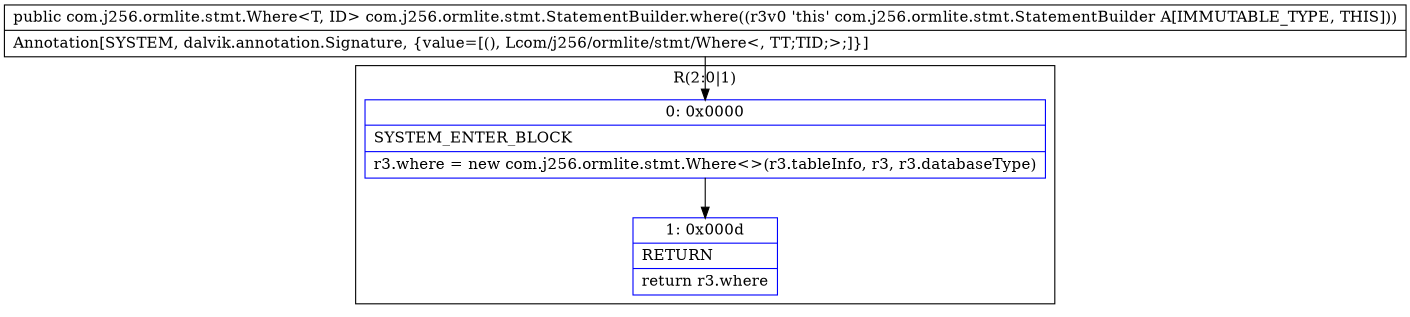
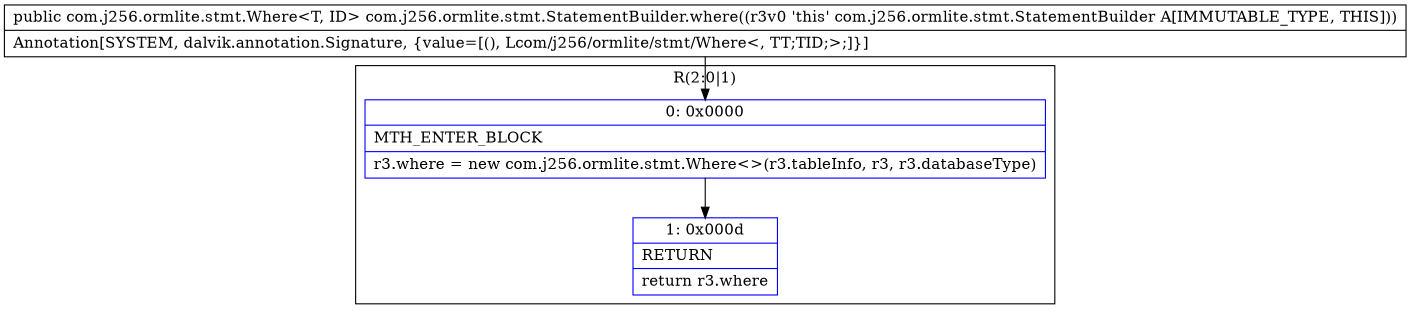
node "0: 0x0000": text "SYSTEM_ENTER_BLOCK" -> "MTH_ENTER_BLOCK"
